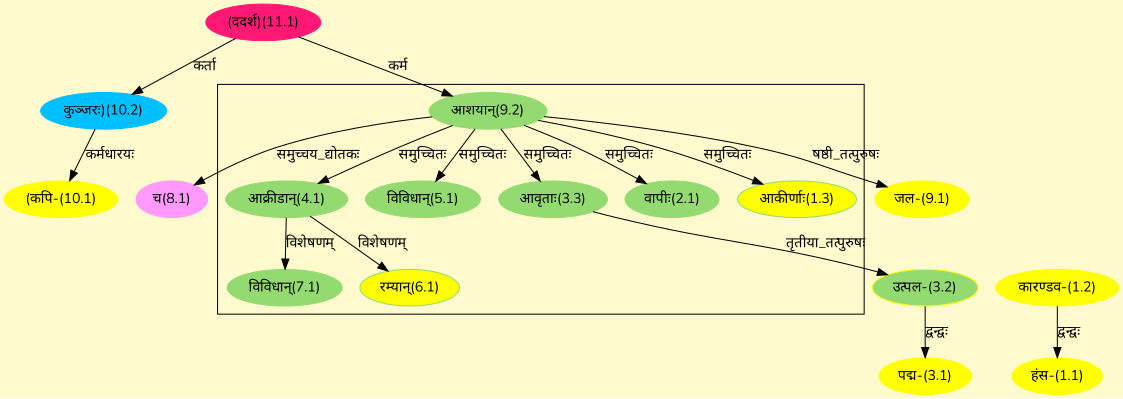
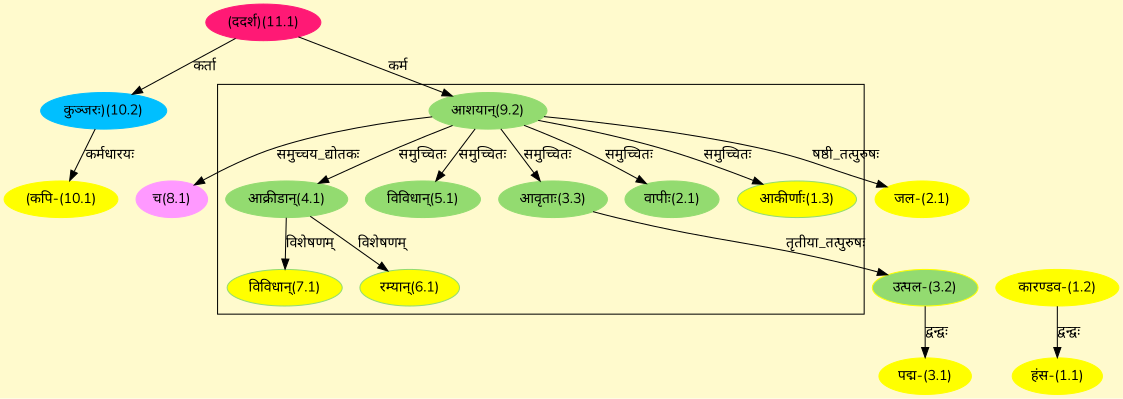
node "जल-(9.1)": label "जल-(9.1)" -> "जल-(2.1)"
node "विविधान्(7.1)": fillcolor #93db70 -> #ffff00
